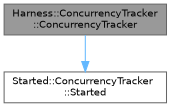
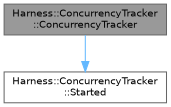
node "Started::ConcurrencyTracker ::Started": label "Started::ConcurrencyTracker ::Started" -> "Harness::ConcurrencyTracker ::Started"
